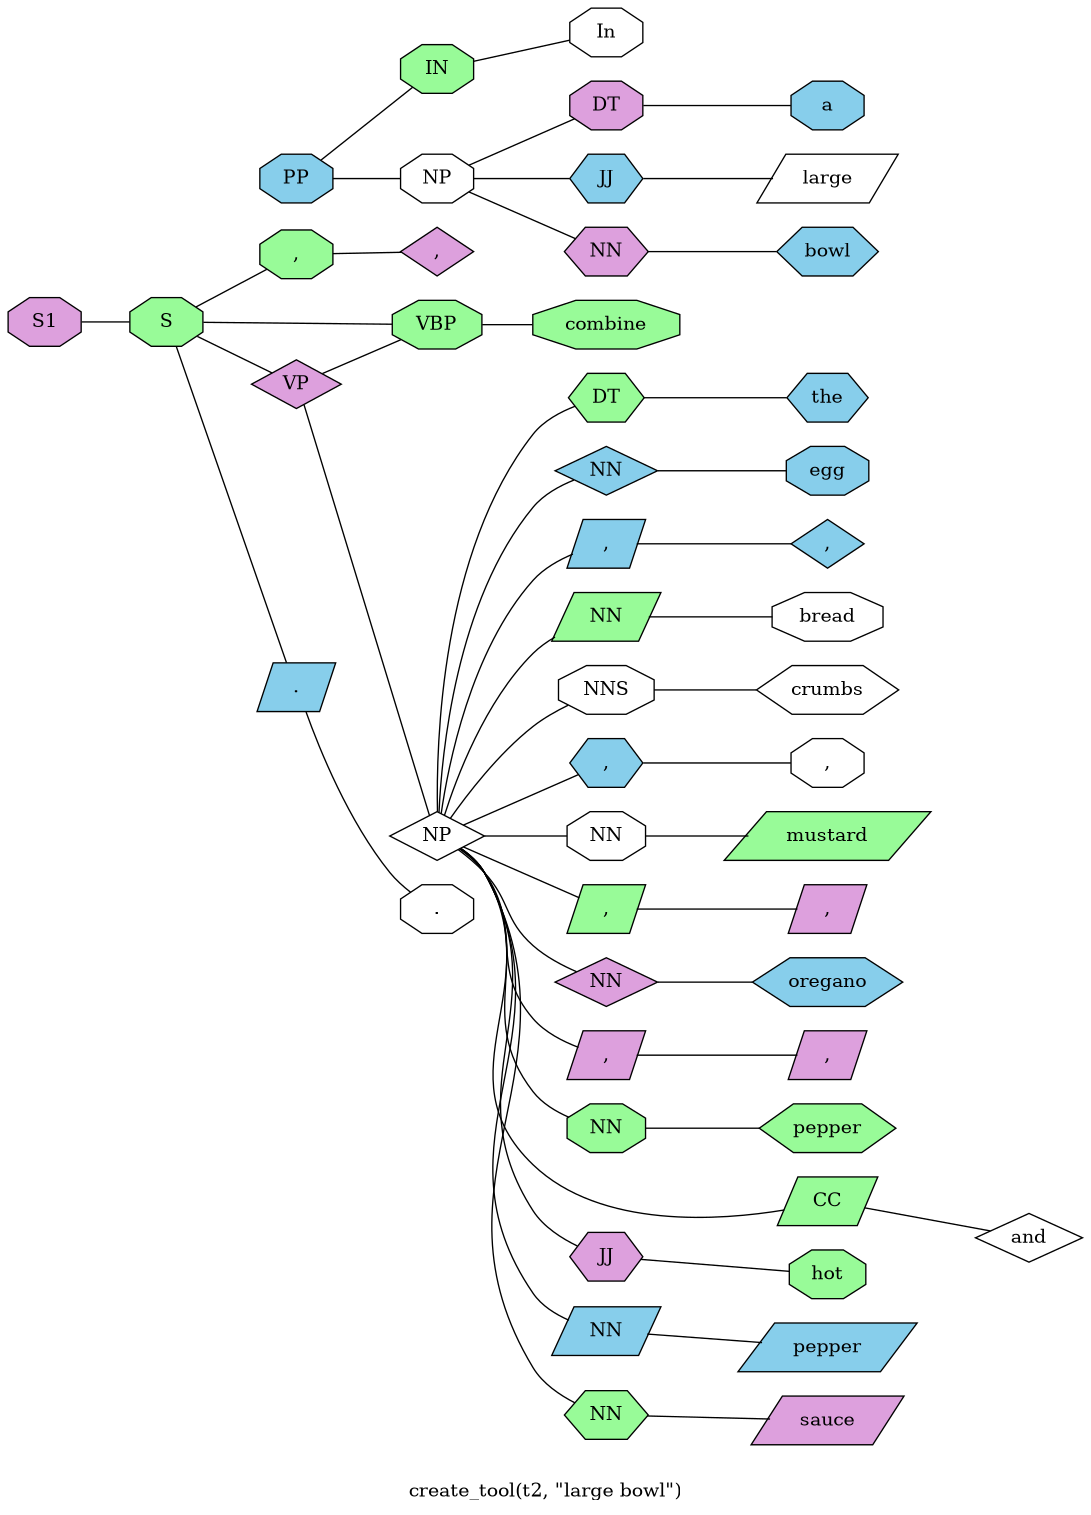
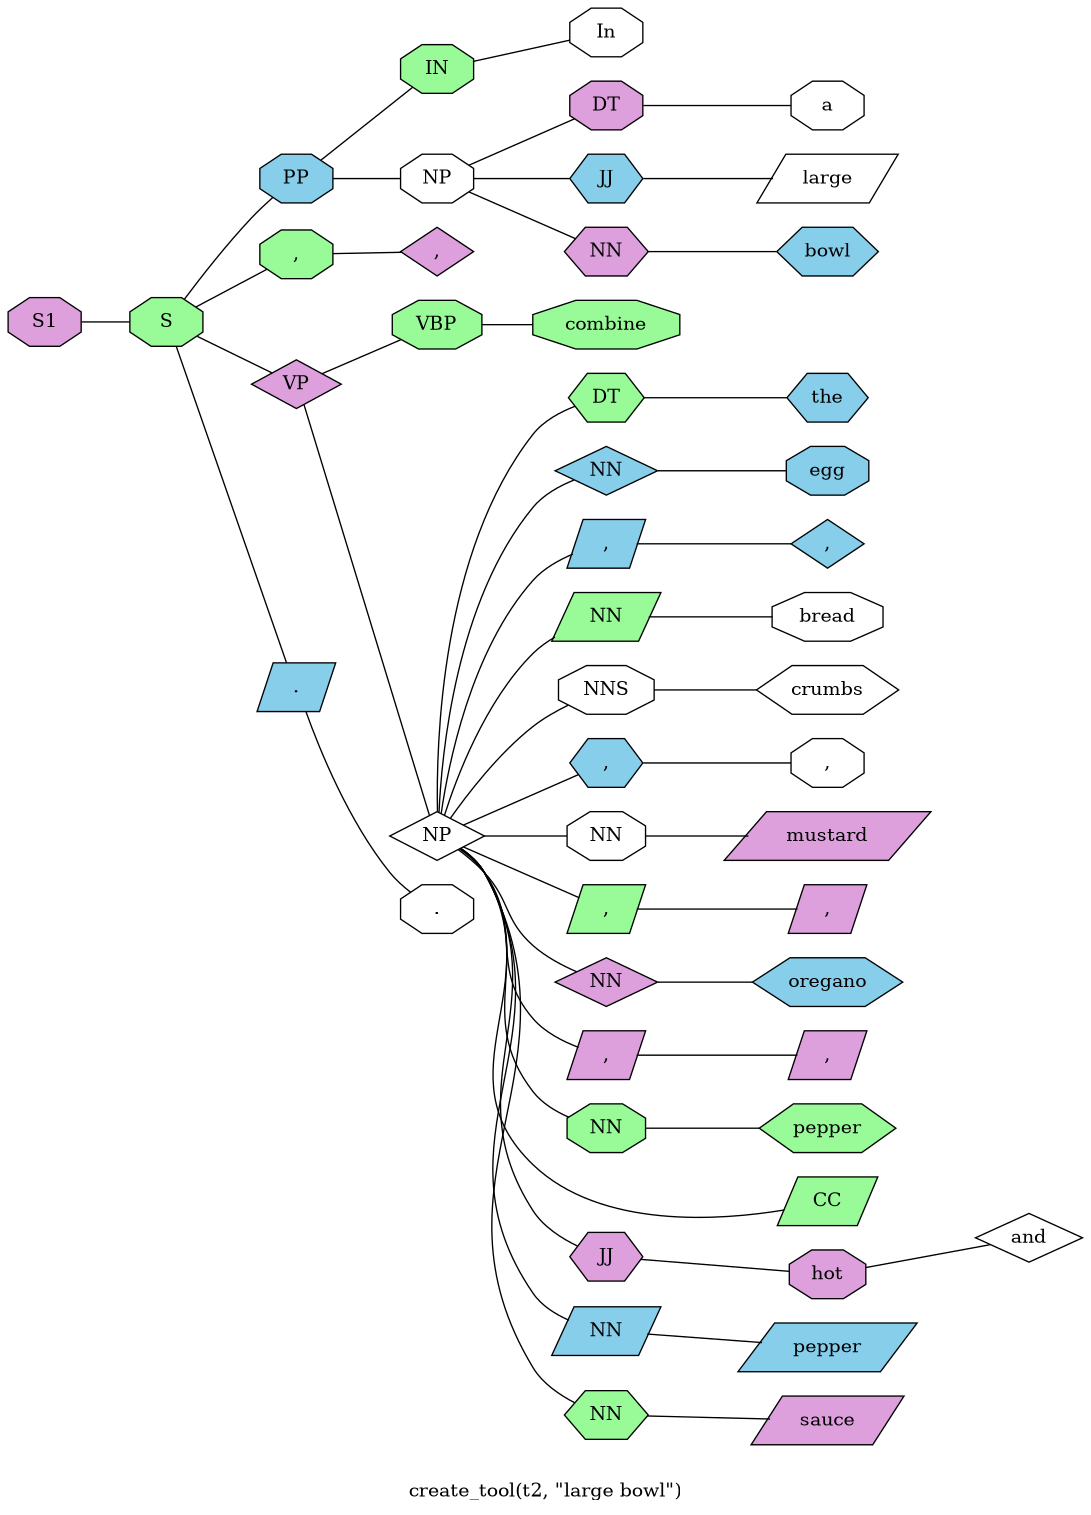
node "a": fillcolor skyblue -> white
edge "S" -- "VBP": now "S" -- "PP"
node "mustard": fillcolor palegreen -> plum
edge "CC" -- "and": now "hot" -- "and"
node "hot": fillcolor palegreen -> plum
